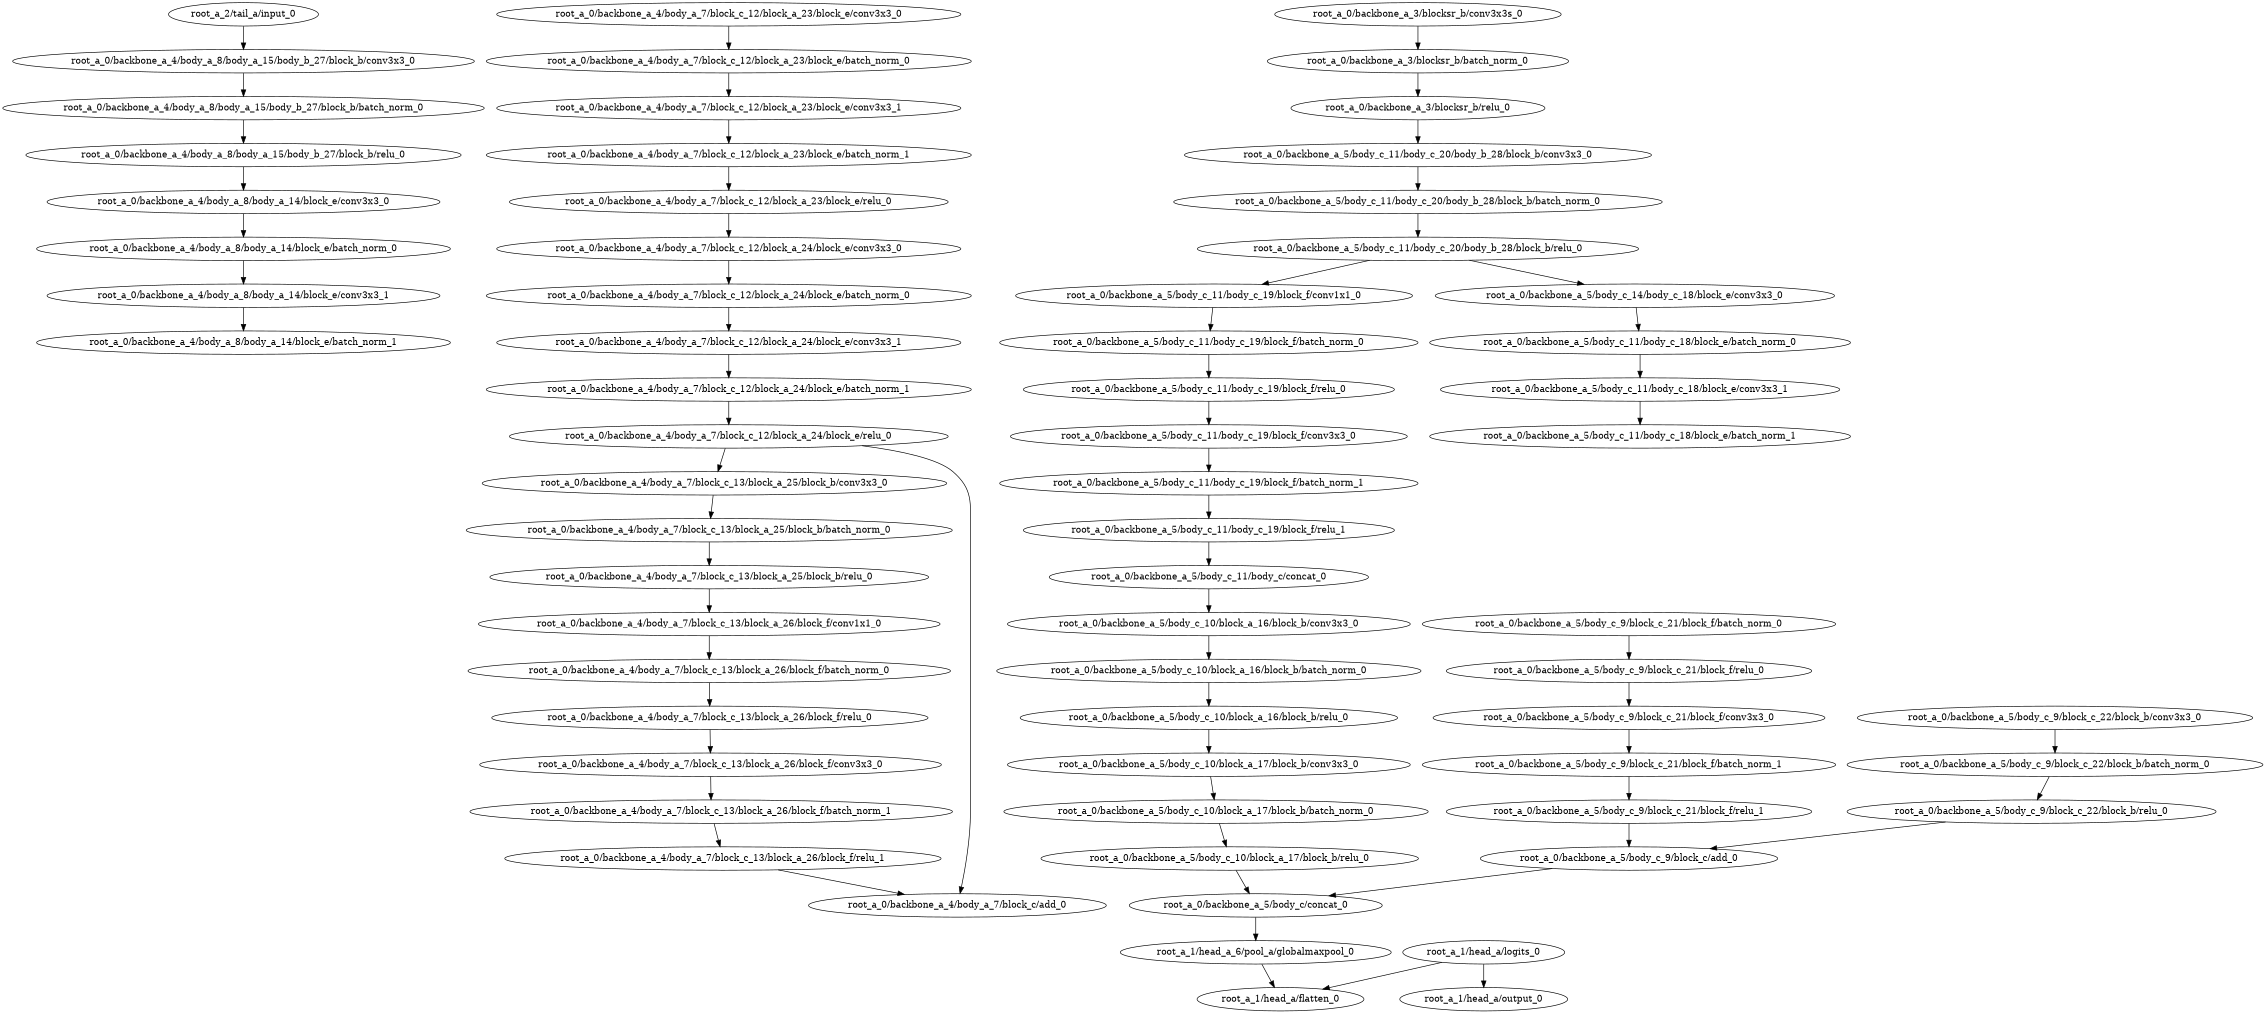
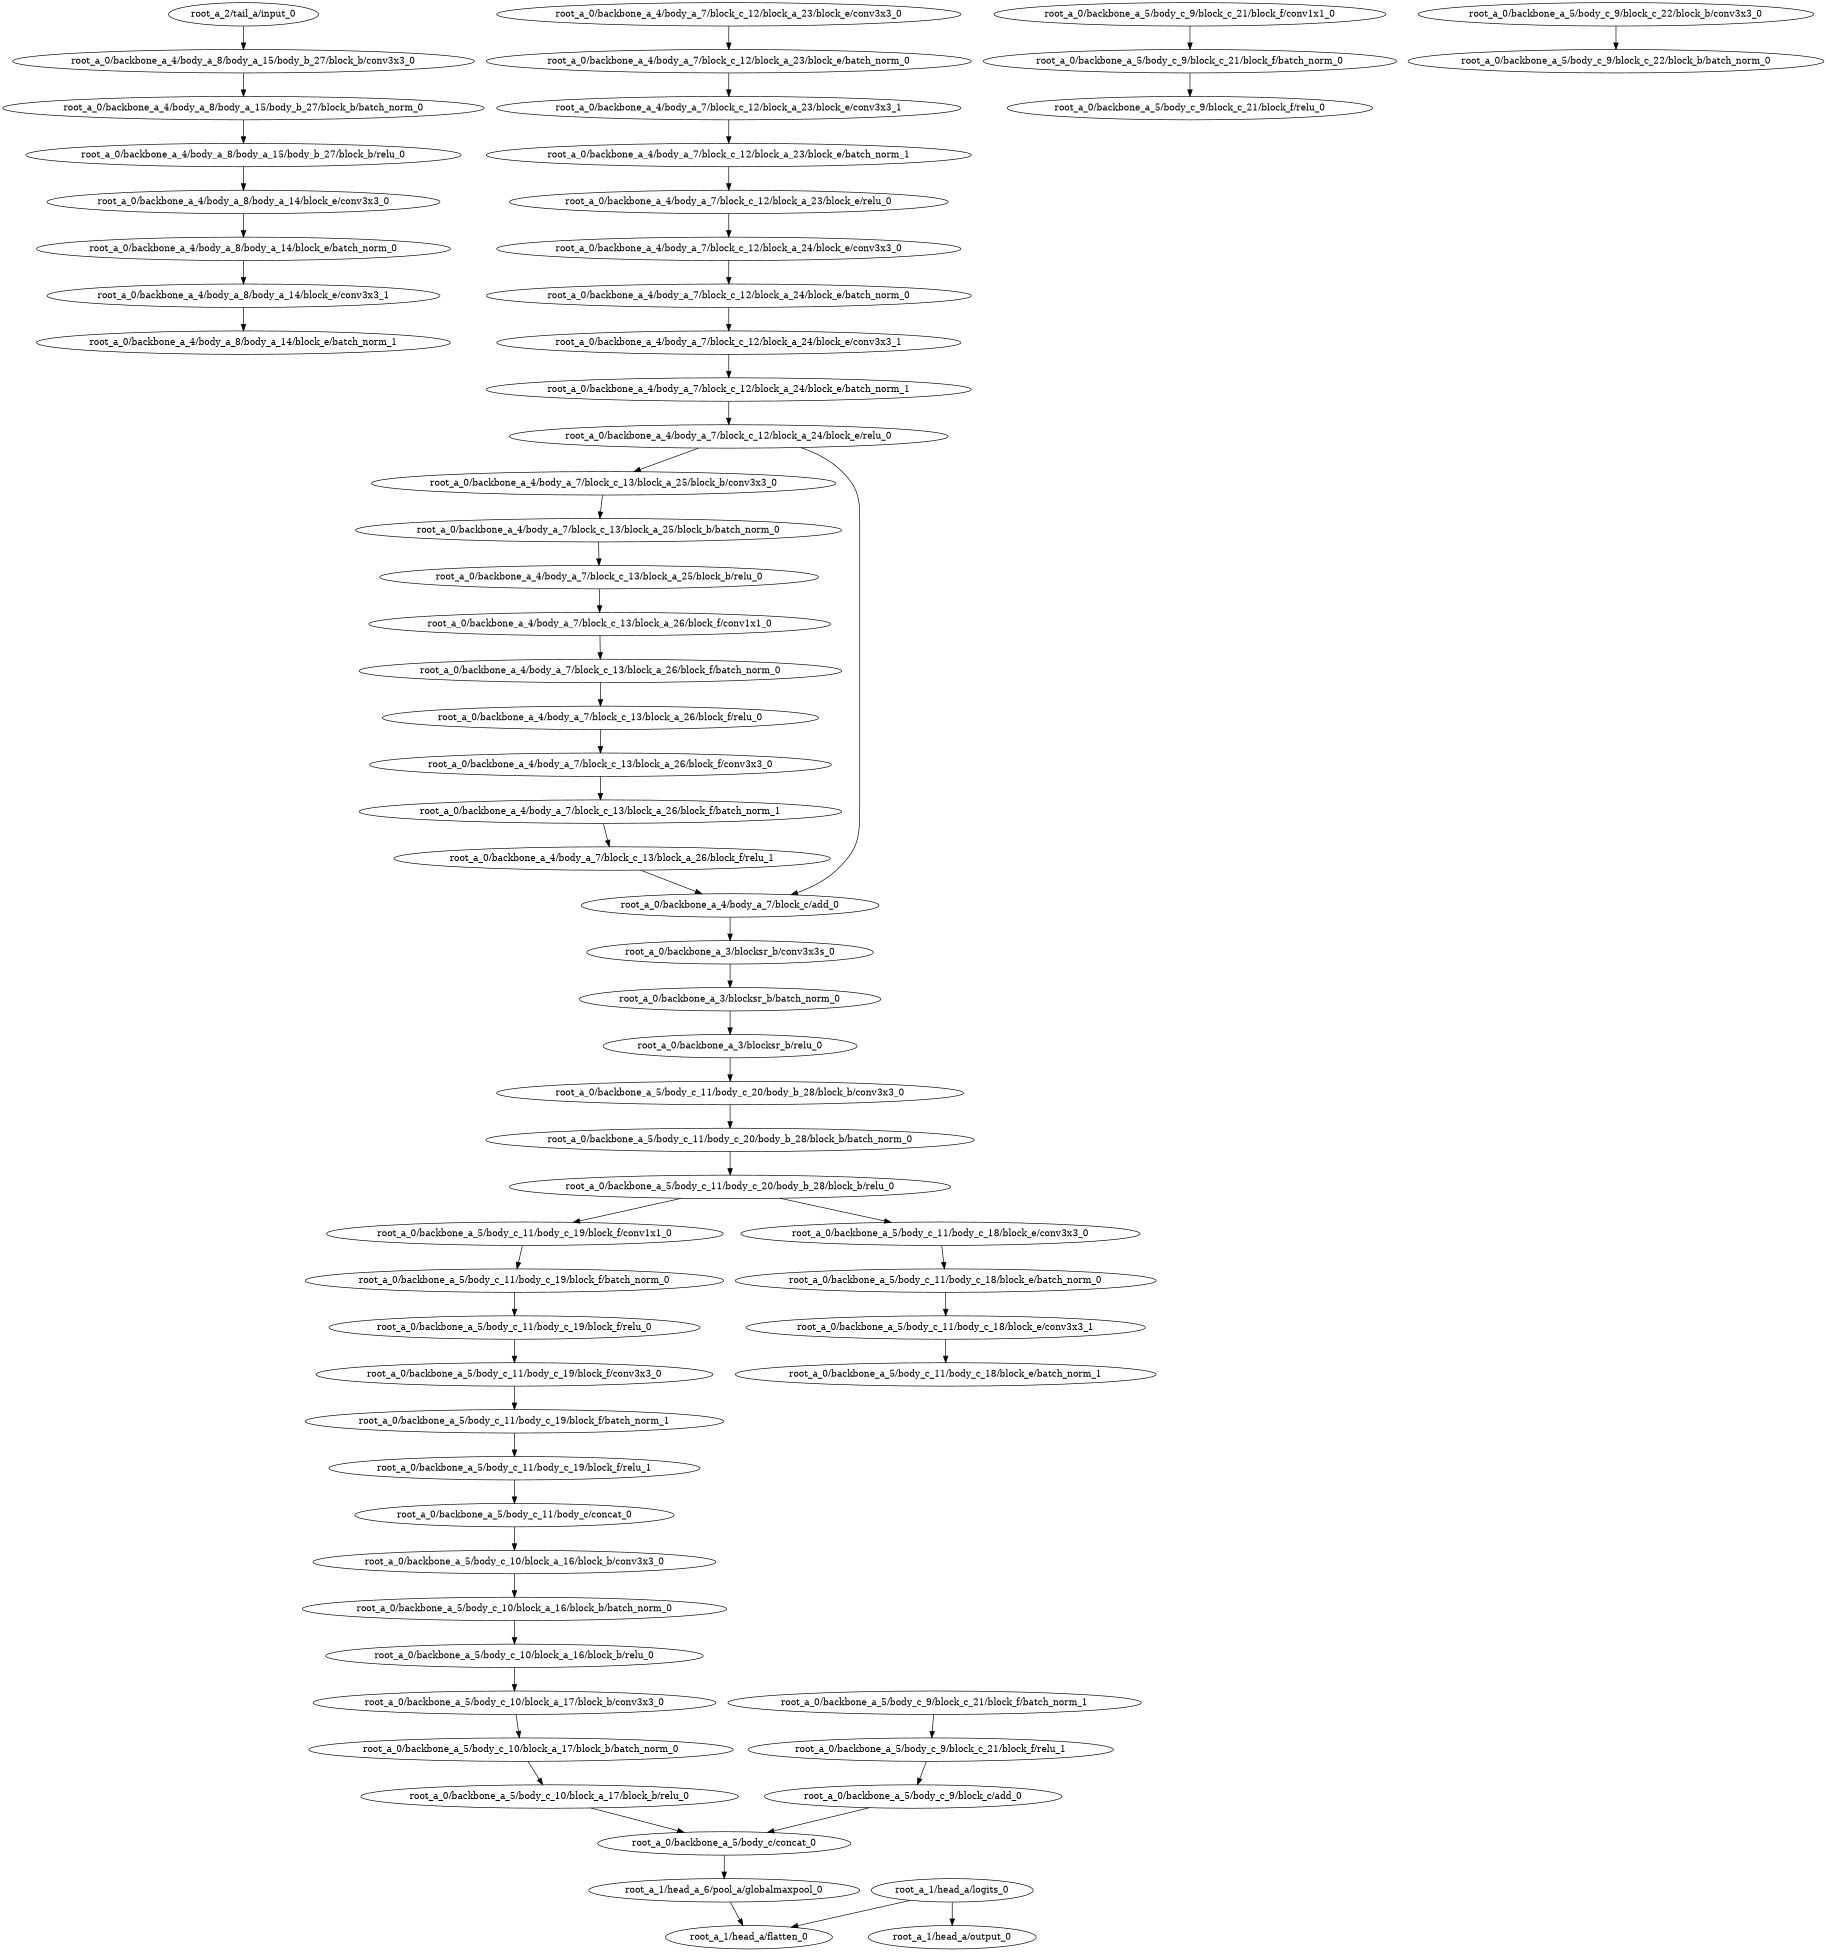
node "root_a_0/backbone_a_5/body_c_9/block_c_21/block_f/conv1x1_0": added
node "root_a_0/backbone_a_5/body_c_14/body_c_18/block_e/conv3x3_0": label "root_a_0/backbone_a_5/body_c_14/body_c_18/block_e/conv3x3_0" -> "root_a_0/backbone_a_5/body_c_11/body_c_18/block_e/conv3x3_0"
node "root_a_0/backbone_a_5/body_c_9/block_c_21/block_f/conv3x3_0": removed
node "root_a_0/backbone_a_5/body_c_9/block_c_22/block_b/relu_0": removed
edge "root_a_0/backbone_a_4/body_a_7/block_c/add_0" -> "root_a_0/backbone_a_3/blocksr_b/conv3x3s_0": added
